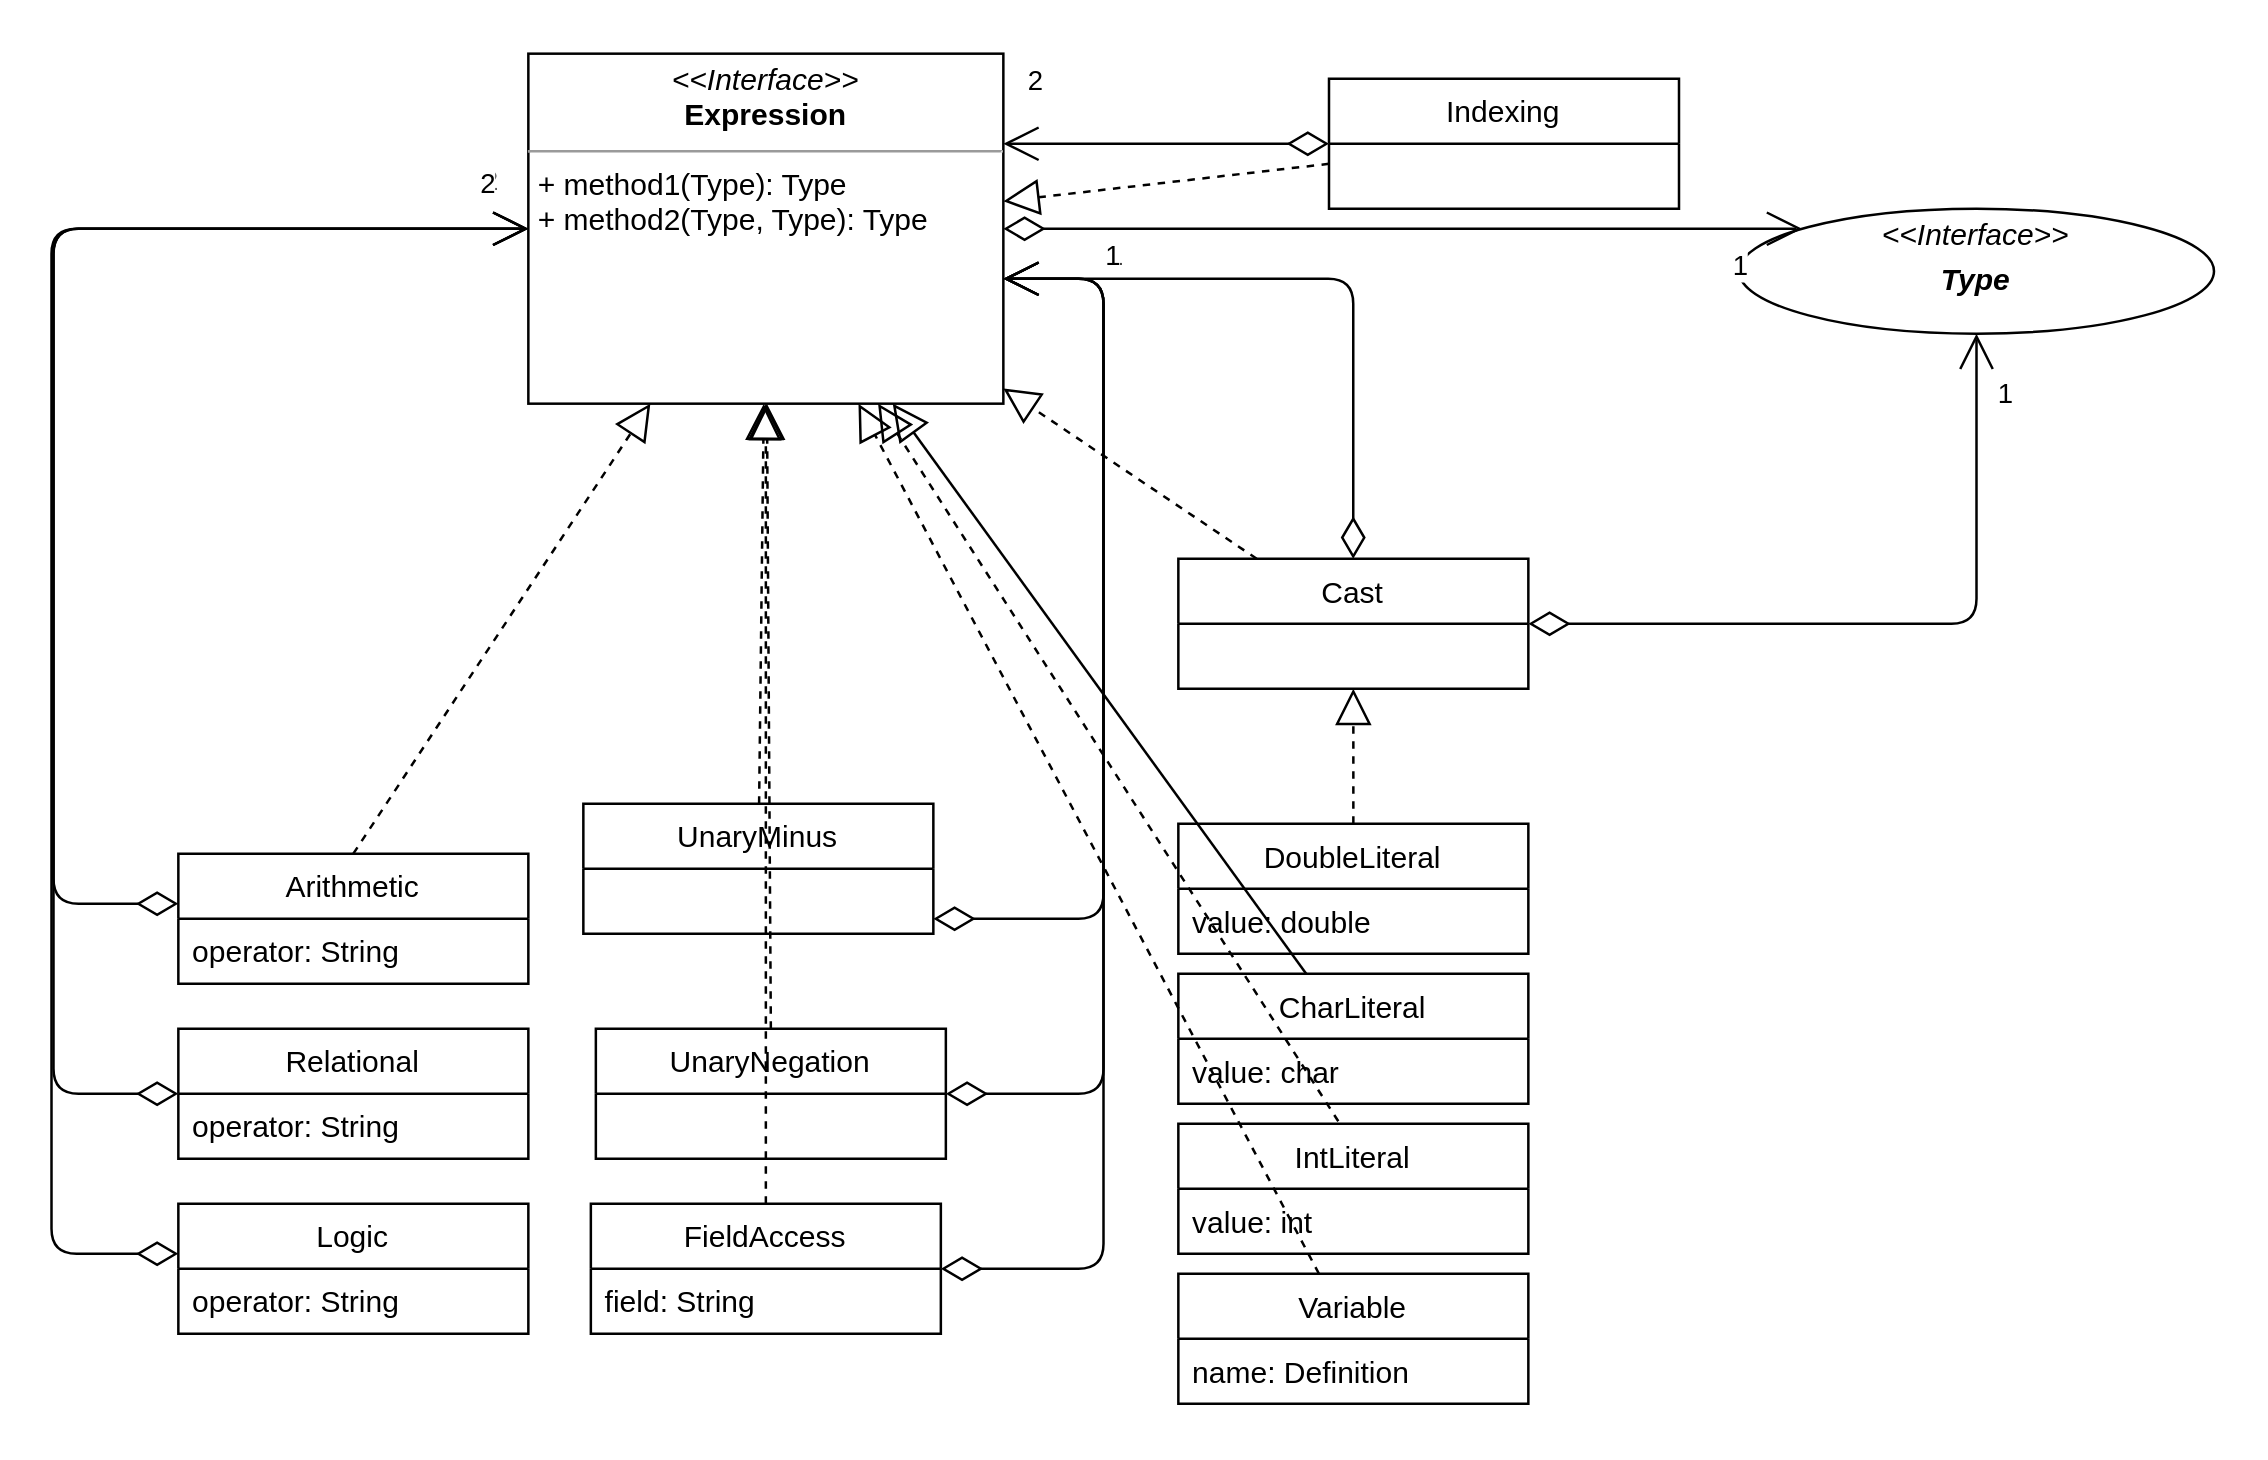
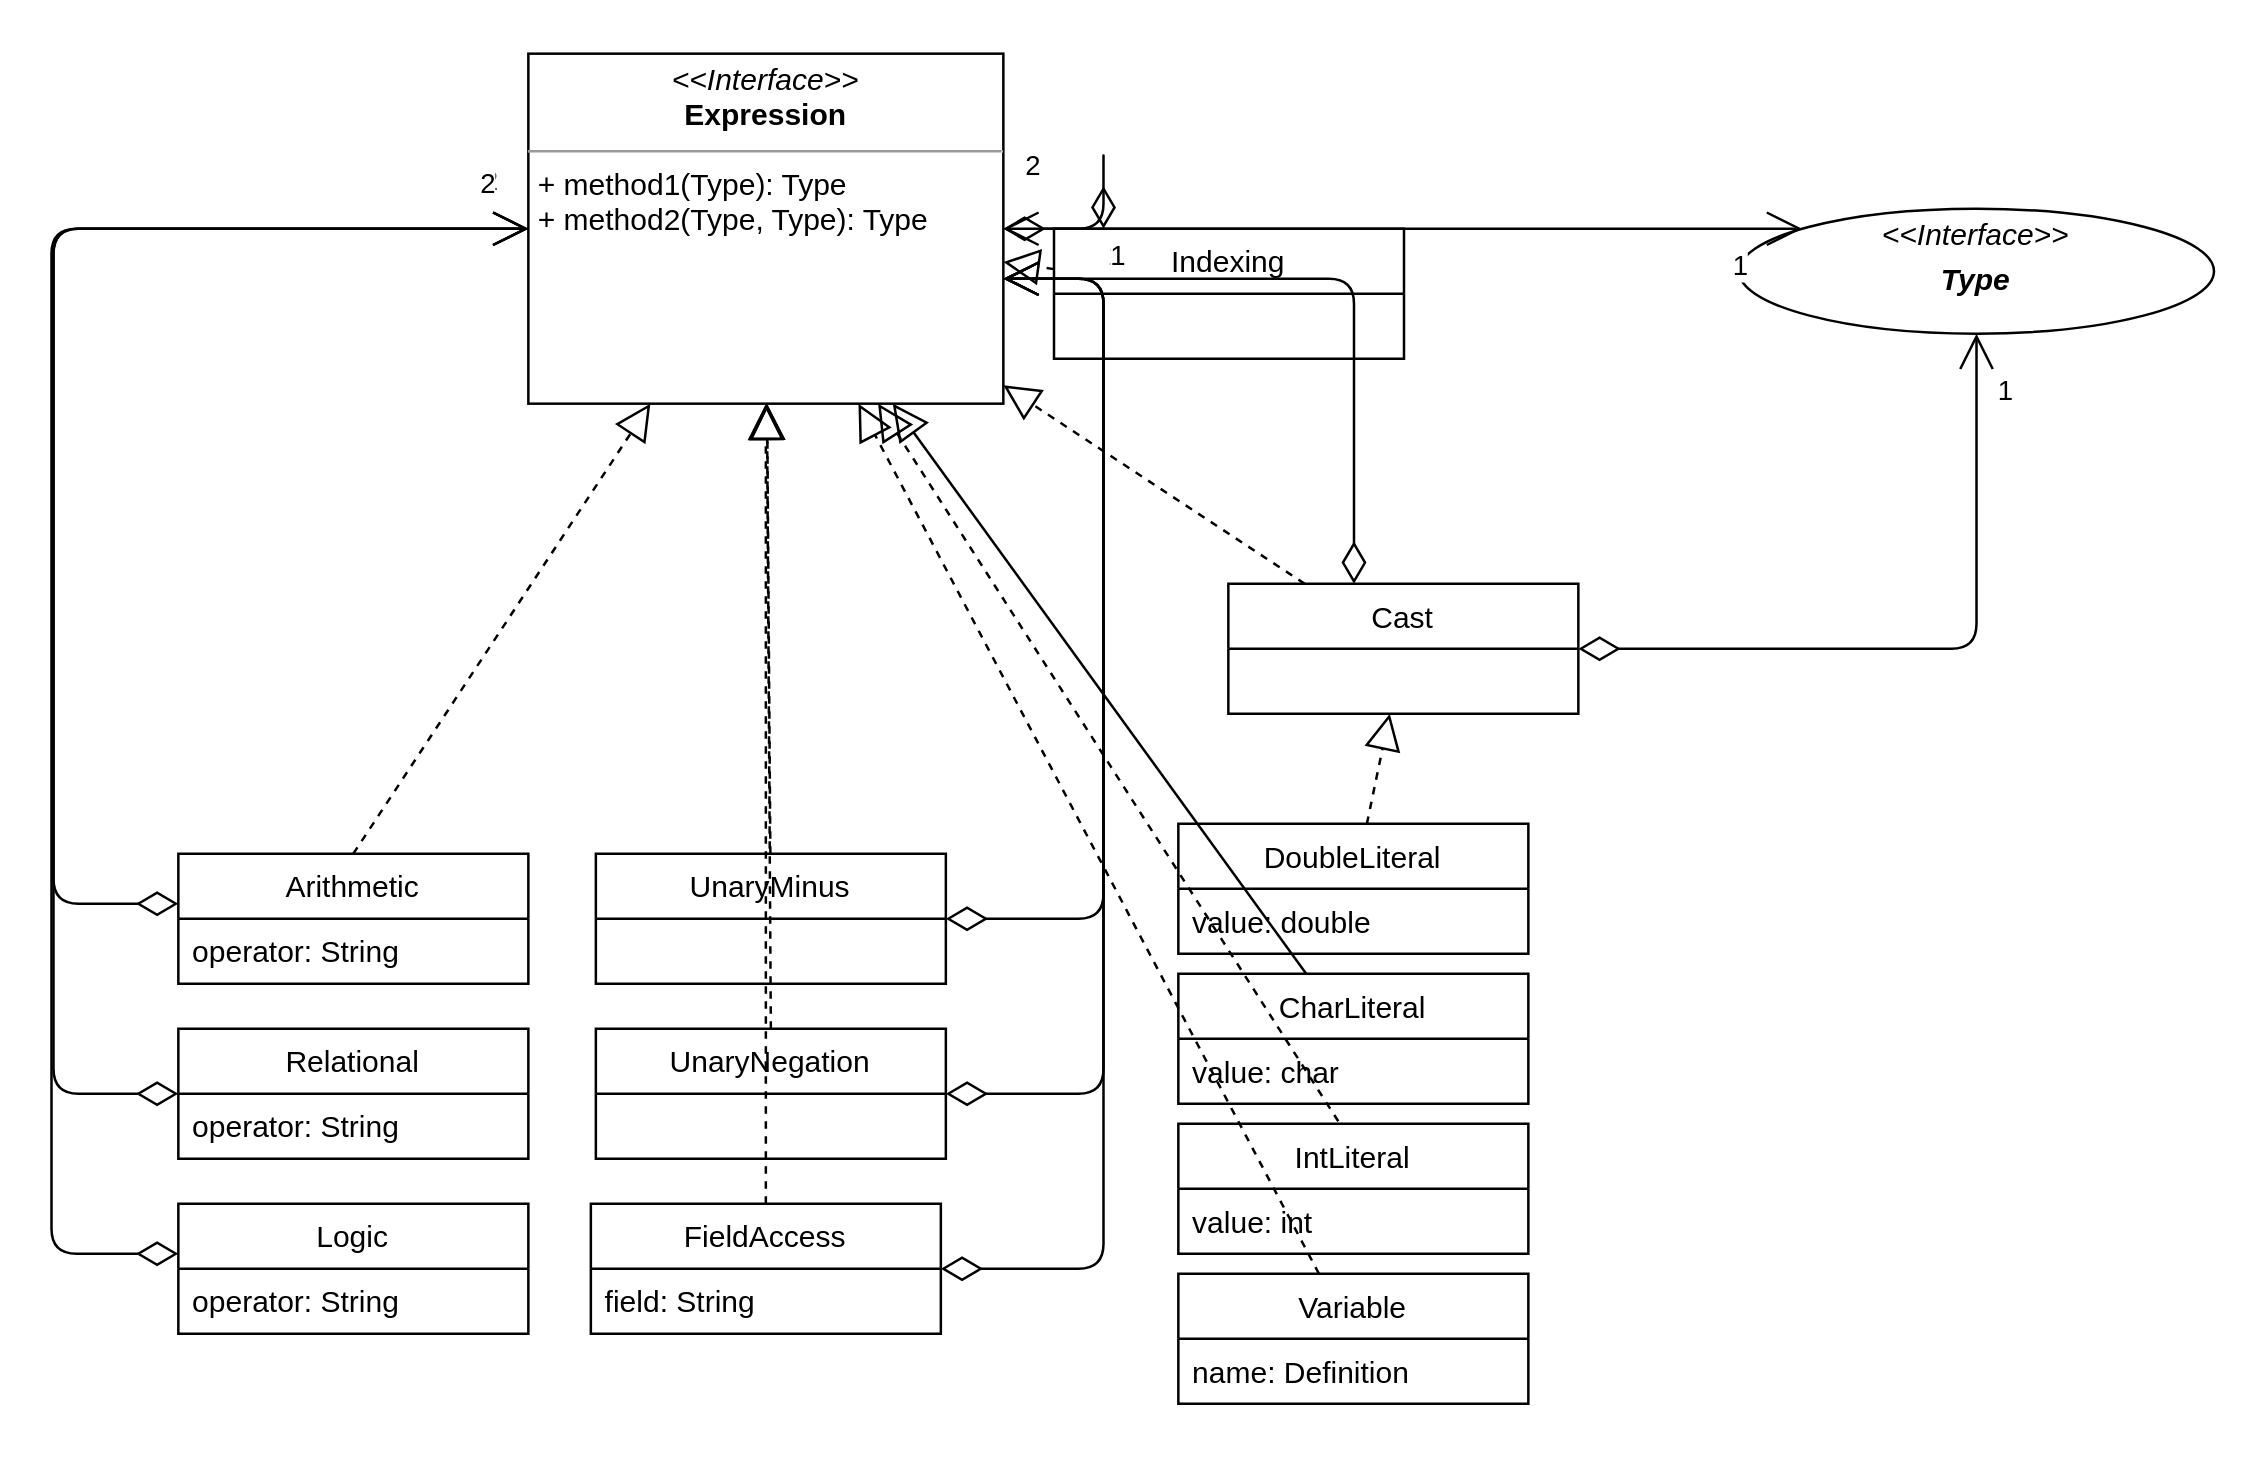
node "Indexing": moved (1504, 144) -> (1229, 294)
node "Cast": moved (1353, 624) -> (1403, 649)
node "UnaryMinus": moved (758, 869) -> (771, 919)
